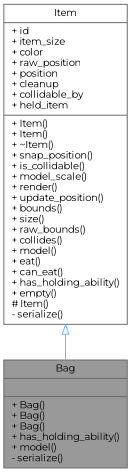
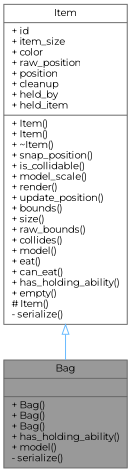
node "Item": text "+ collidable_by" -> "+ held_by"
